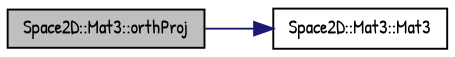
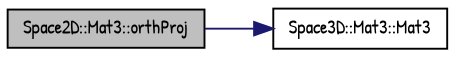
node "Space2D::Mat3::Mat3": label "Space2D::Mat3::Mat3" -> "Space3D::Mat3::Mat3"
